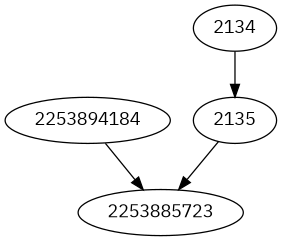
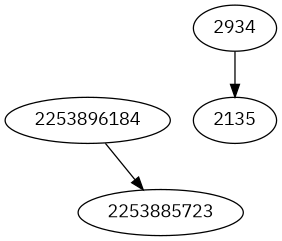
node "2134": label "2134" -> "2934"
node "2253894184": label "2253894184" -> "2253896184"
edge "2135" -> "2253885723": removed
